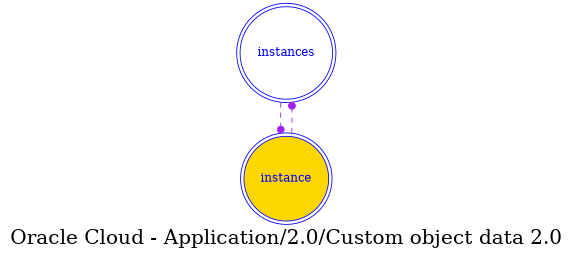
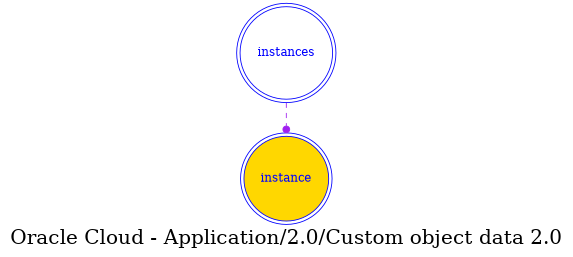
edge "instance" -> "instances": removed
